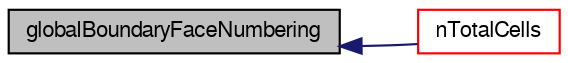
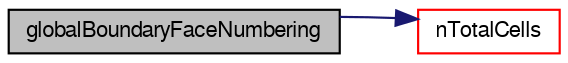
edge "nTotalCells" -> "globalBoundaryFaceNumbering": reversed
